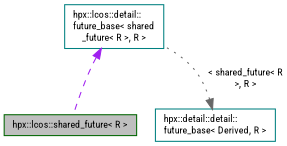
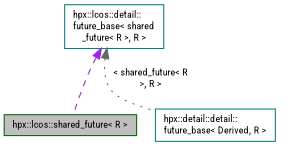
edge "hpx::lcos::detail:: future_base< shared _future< R >, R >" -> "hpx::detail::detail:: future_base< Derived, R >": reversed
